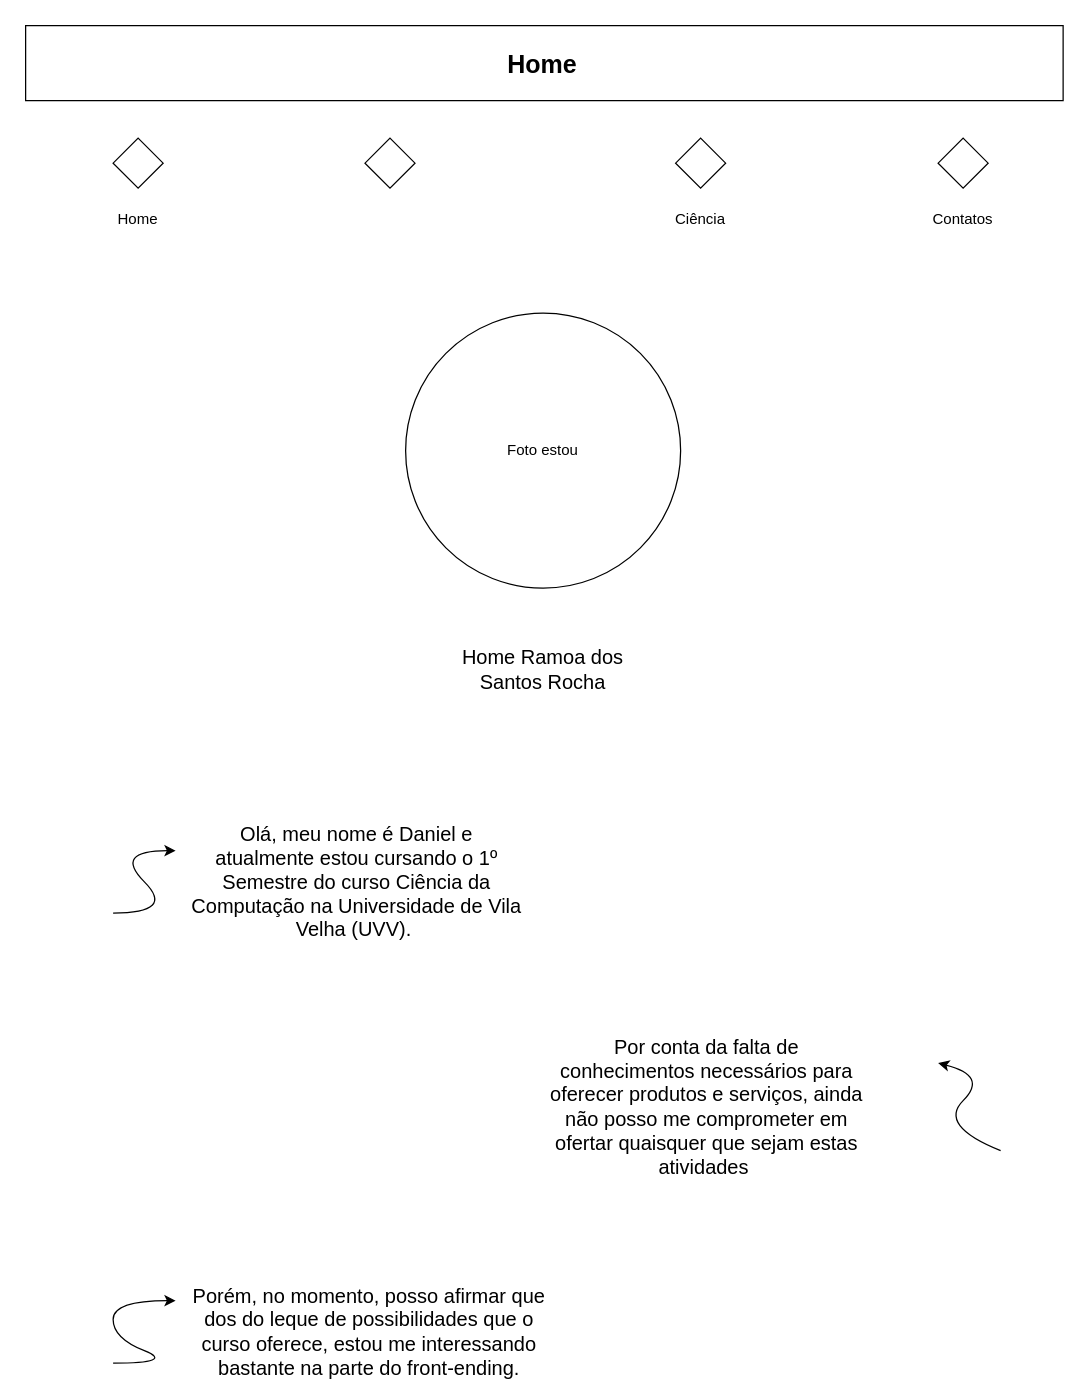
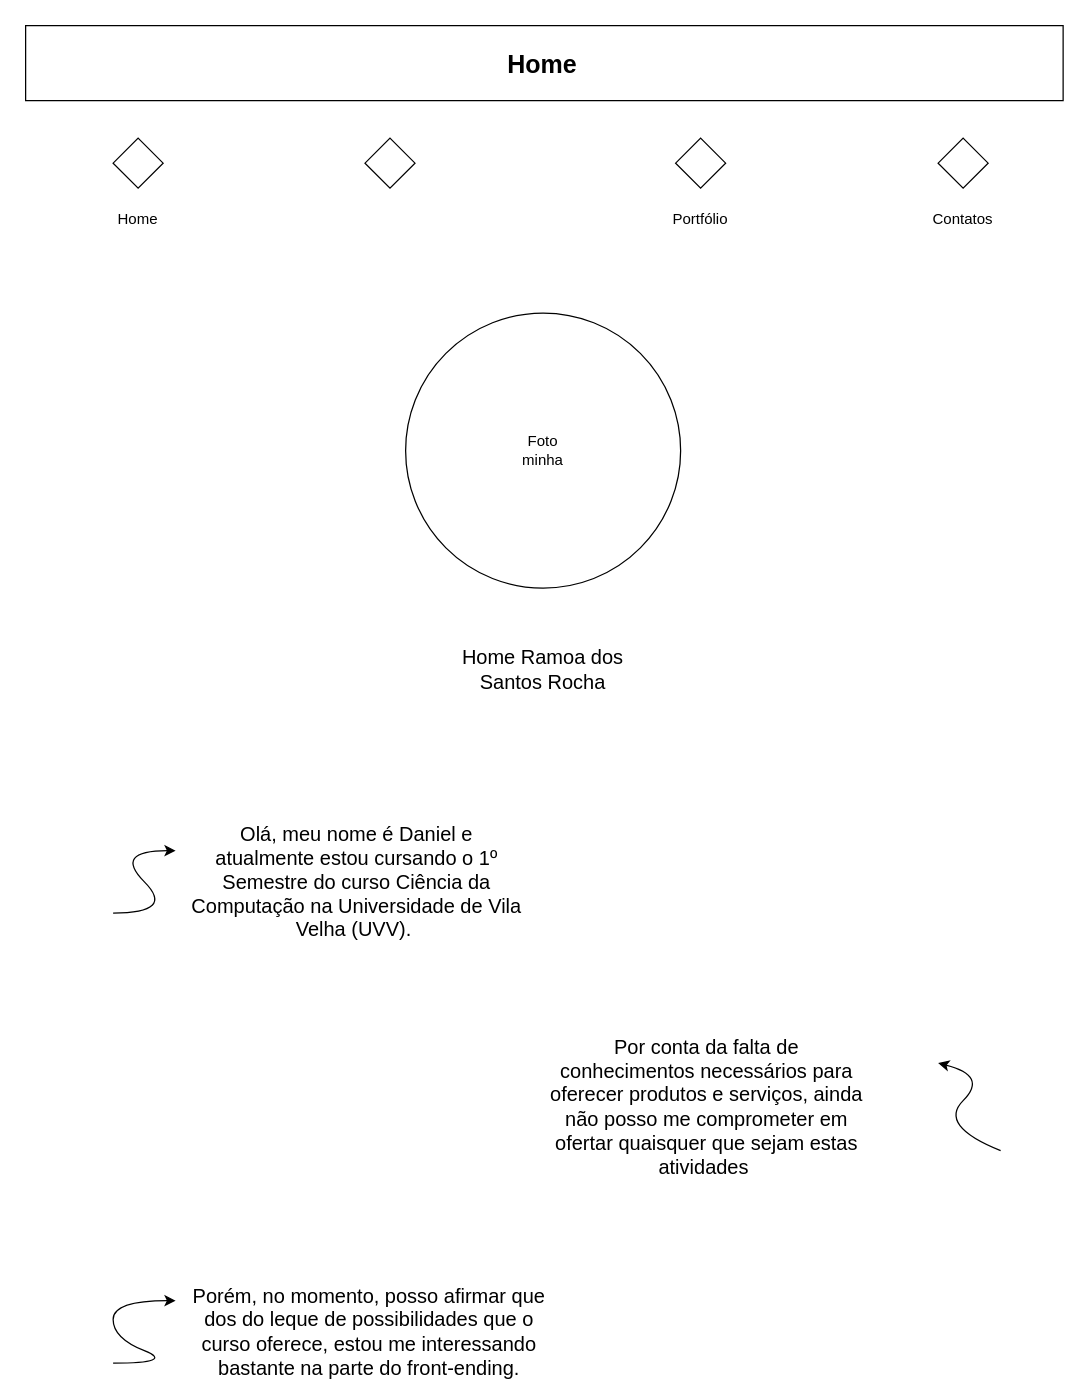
node "Ciência": label "Ciência" -> "Portfólio"
node "Foto estou": label "Foto estou" -> "Foto minha"
